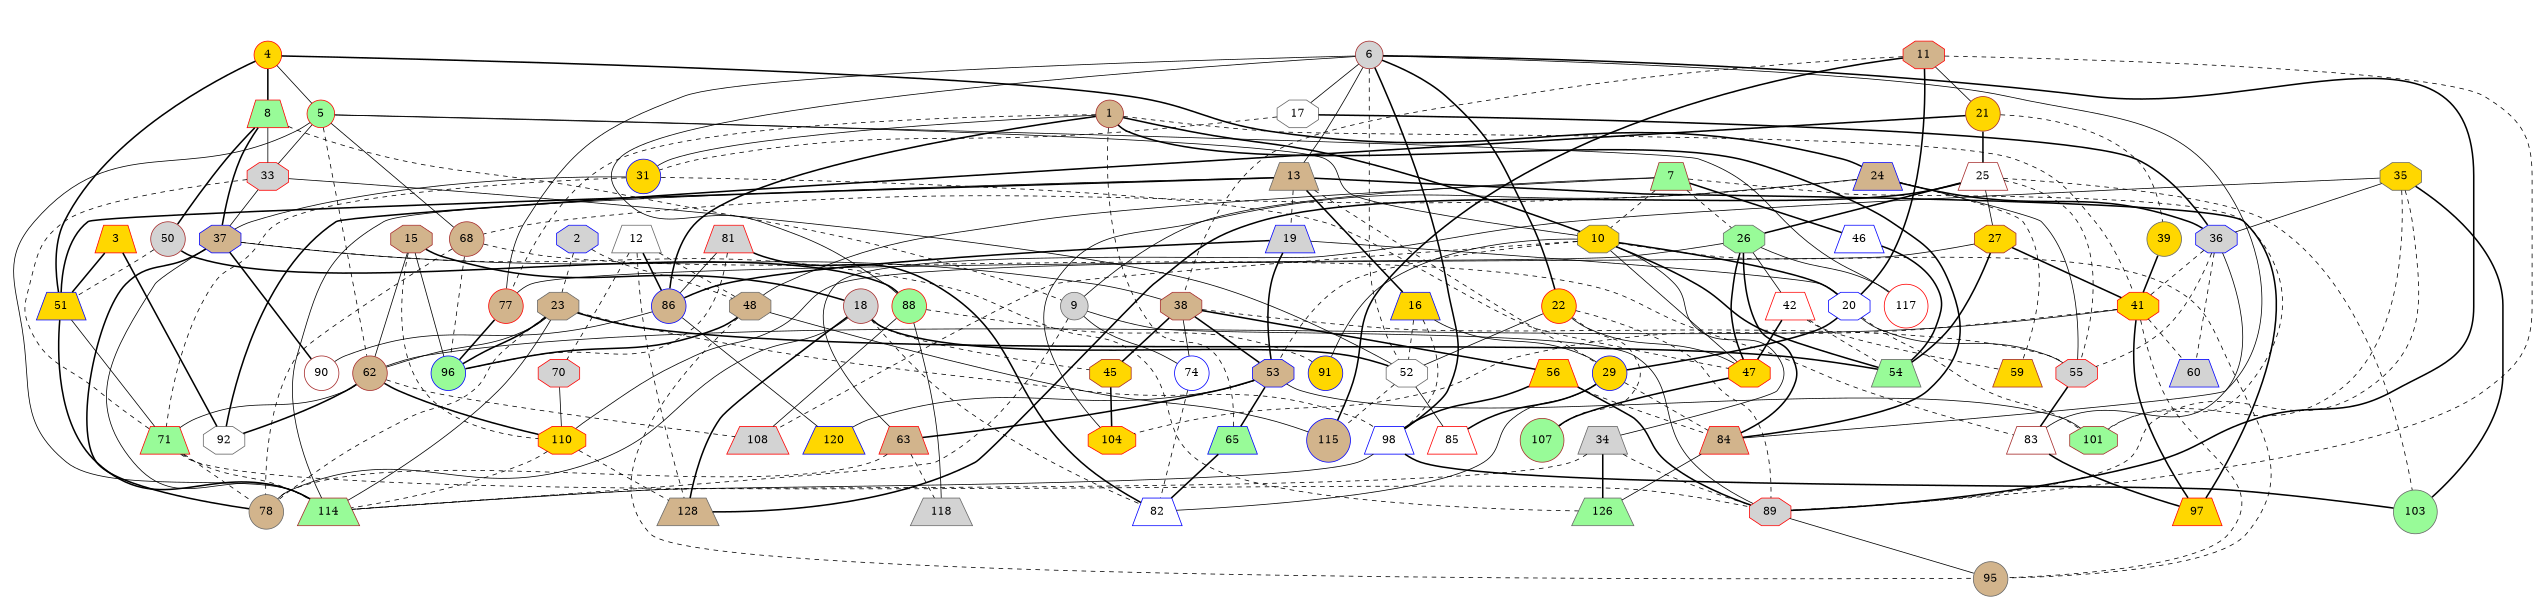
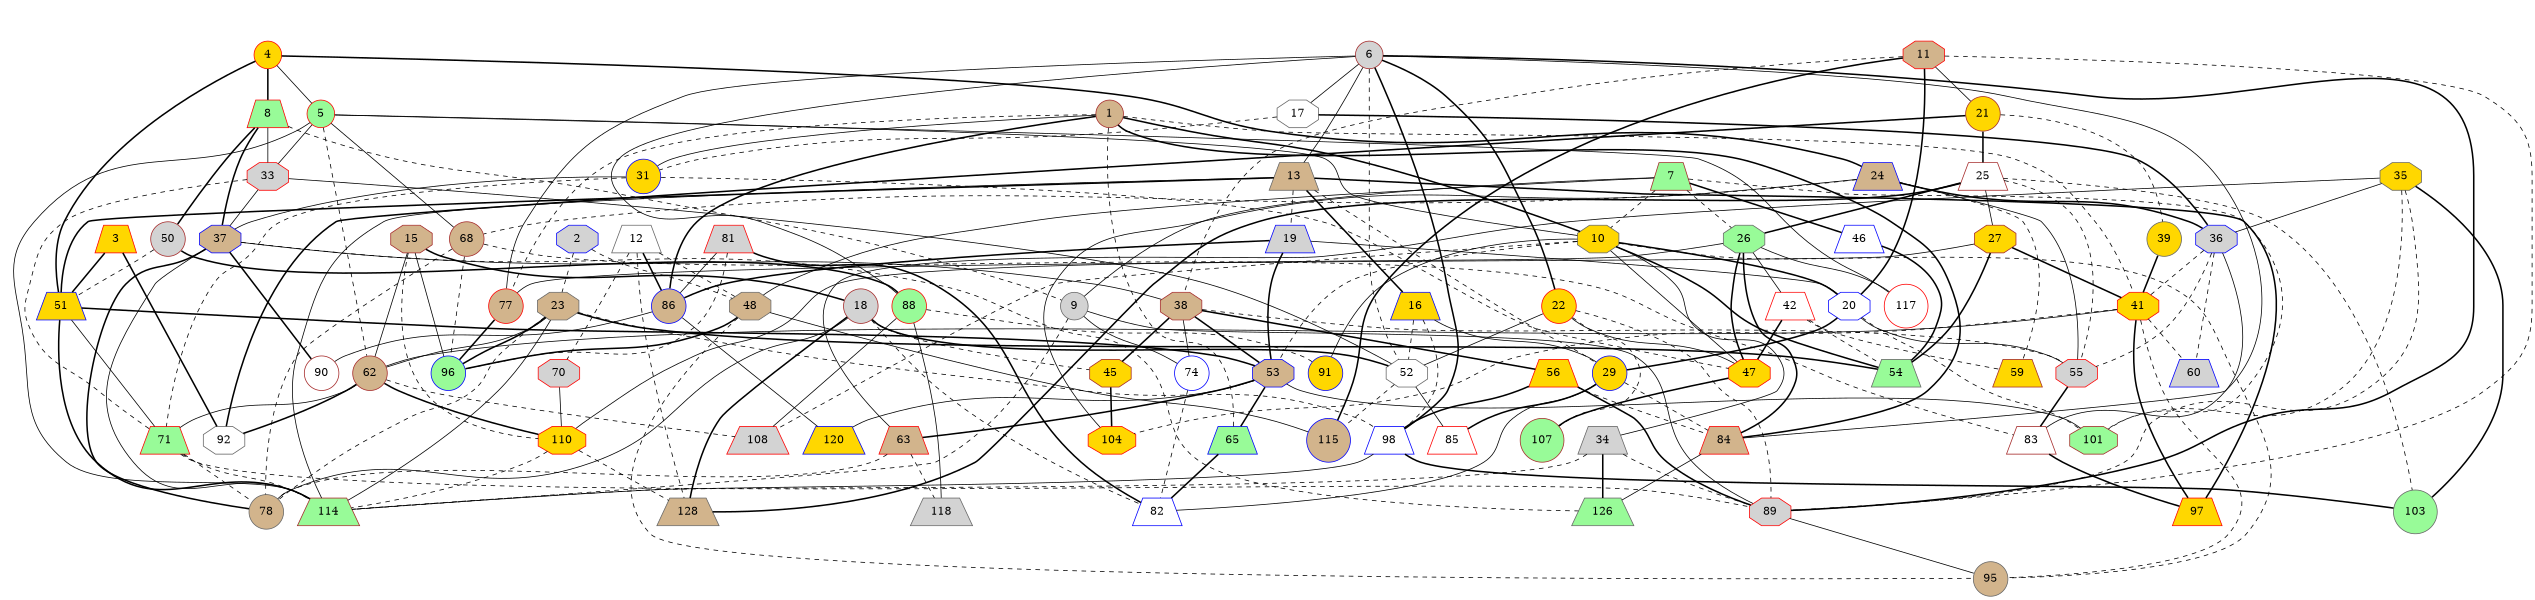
edge "51" -- "53": added
